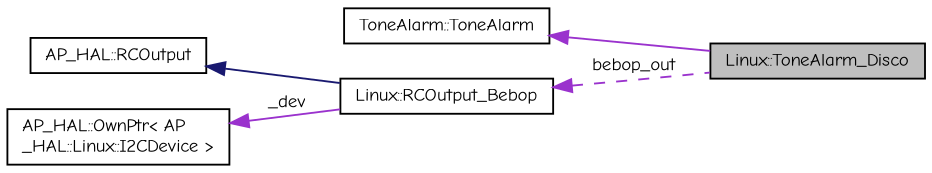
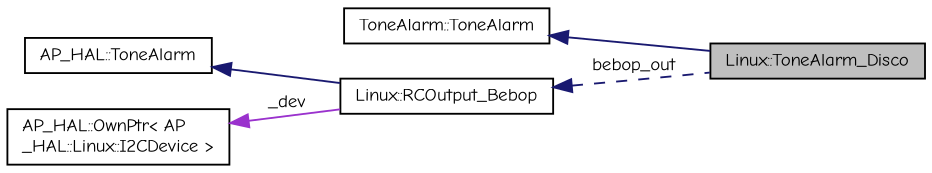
edge "Linux::ToneAlarm_Disco" -> "ToneAlarm::ToneAlarm": color darkorchid3 -> midnightblue
node "AP_HAL::RCOutput": label "AP_HAL::RCOutput" -> "AP_HAL::ToneAlarm"
edge "Linux::ToneAlarm_Disco" -> "Linux::RCOutput_Bebop": color darkorchid3 -> midnightblue
